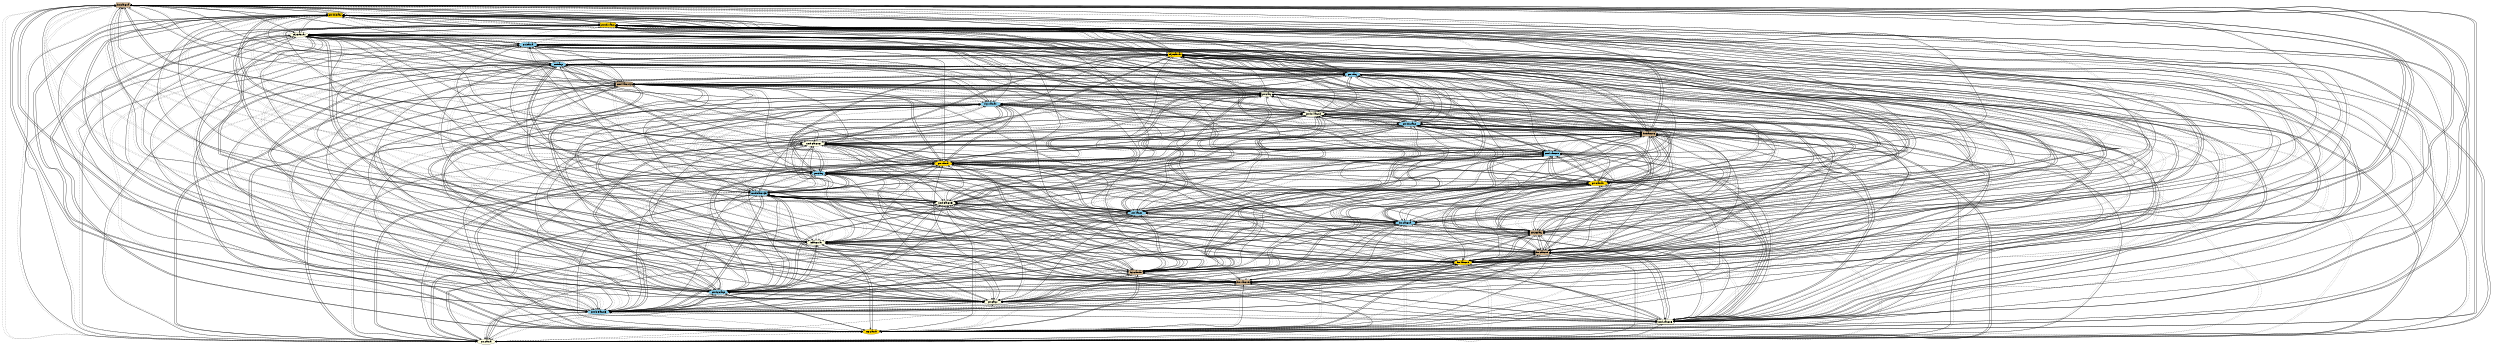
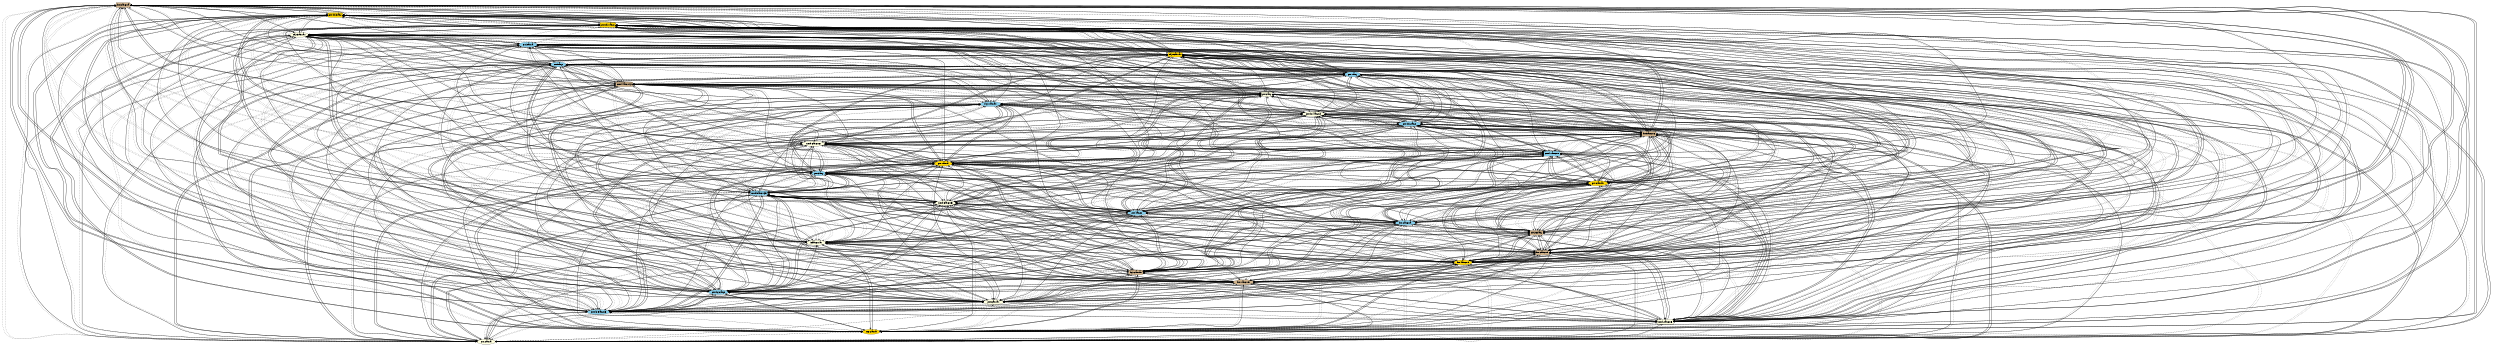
node "fut.1-as6vrE": shape note -> octagon
edge "inf-as6vwar" -> "pst.sbj.5-asysjE": style bold -> dashed
node "pst.6-asyr": label "pst.6-asyr" -> "pst.6-aswav"
